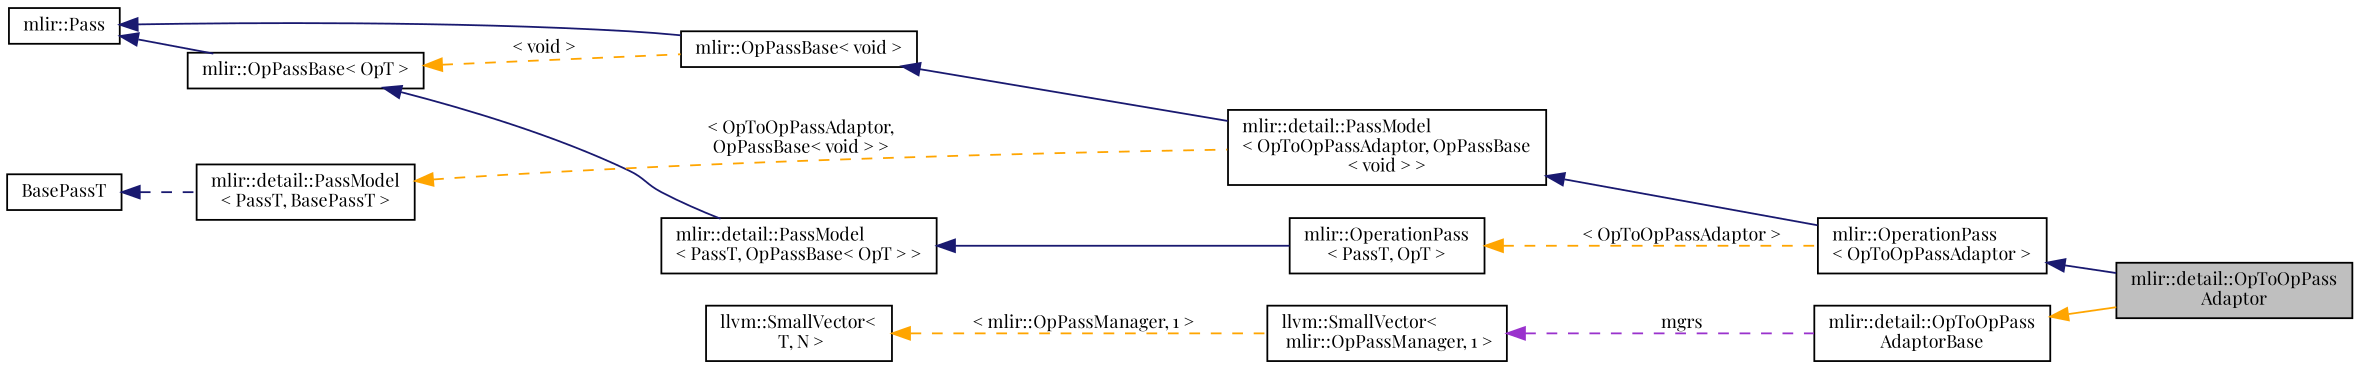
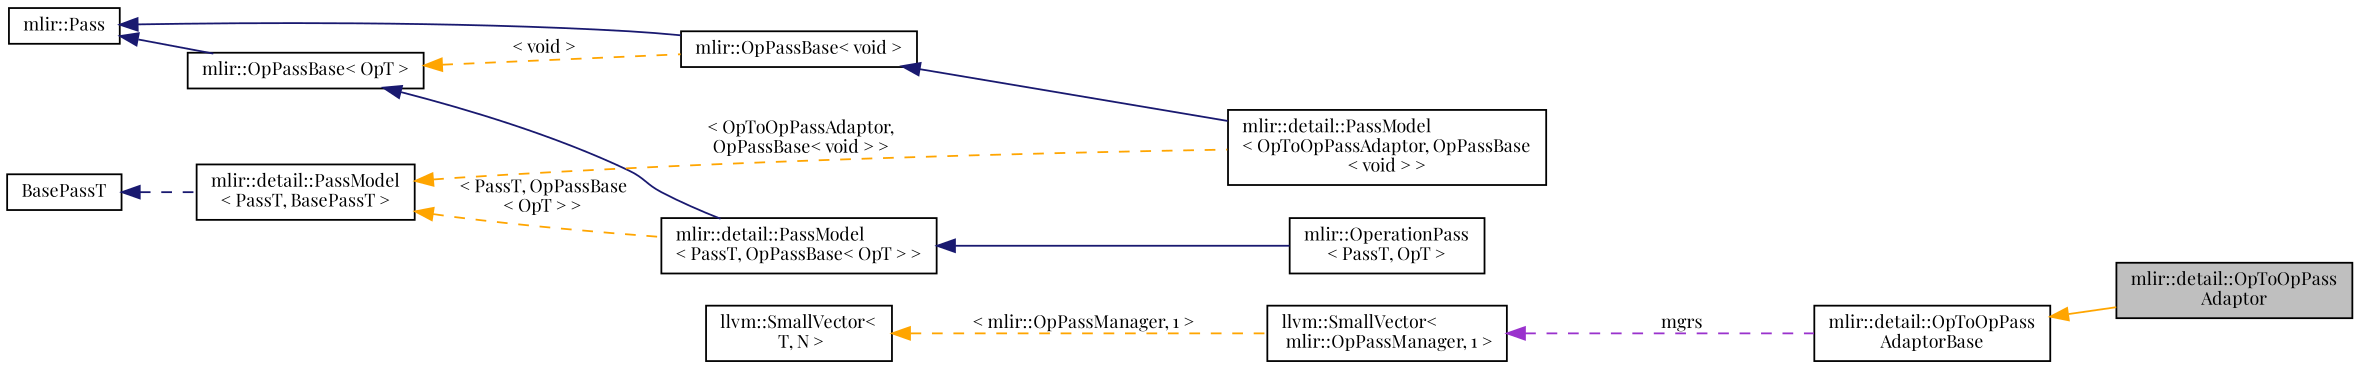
edge "mlir::detail::PassModel < PassT, OpPassBase< OpT > >" -> "mlir::detail::PassModel < PassT, BasePassT >": added, label "< PassT, OpPassBase < OpT > >"
node "mlir::OperationPass < OpToOpPassAdaptor >": removed
